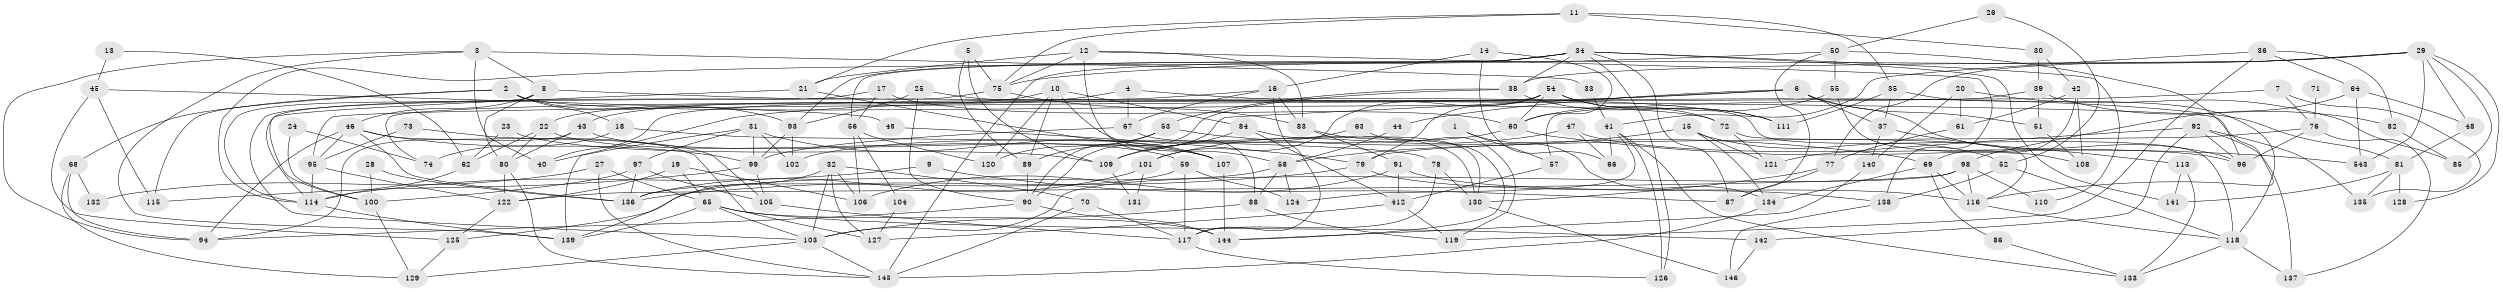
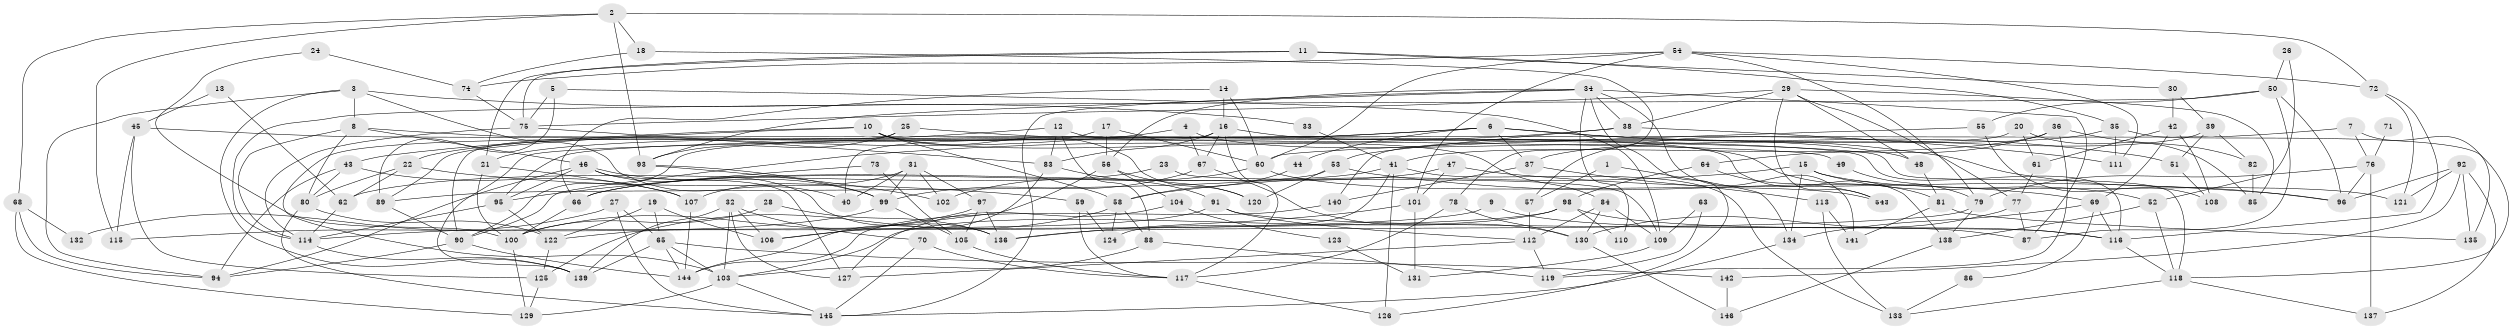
edge "12" -- "75": now "74" -- "75"
edge "64" -- "48": now "16" -- "48"
edge "59" -- "136": removed
node "412": label "412" -> "112"
node "128": removed
edge "66" -- "100": added
node "123": added
